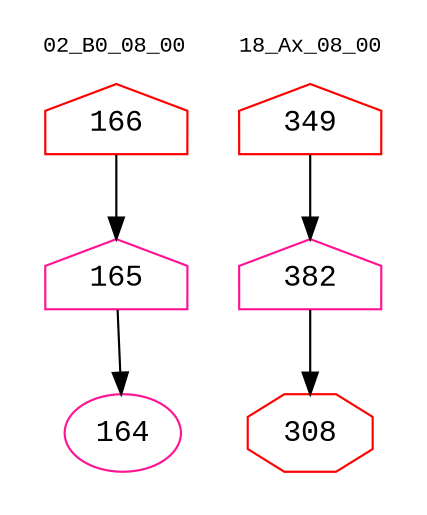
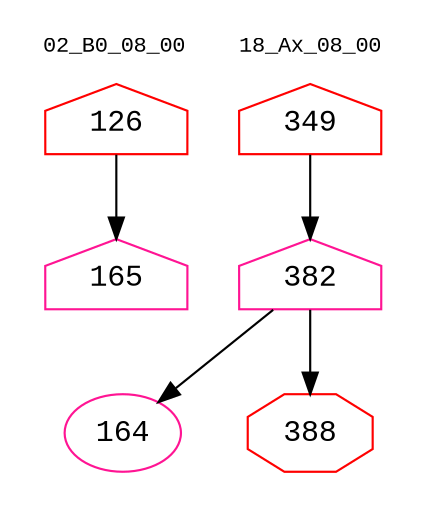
node "166": label "166" -> "126"
edge "165" -> "164": now "382" -> "164"
node "308": label "308" -> "388"
